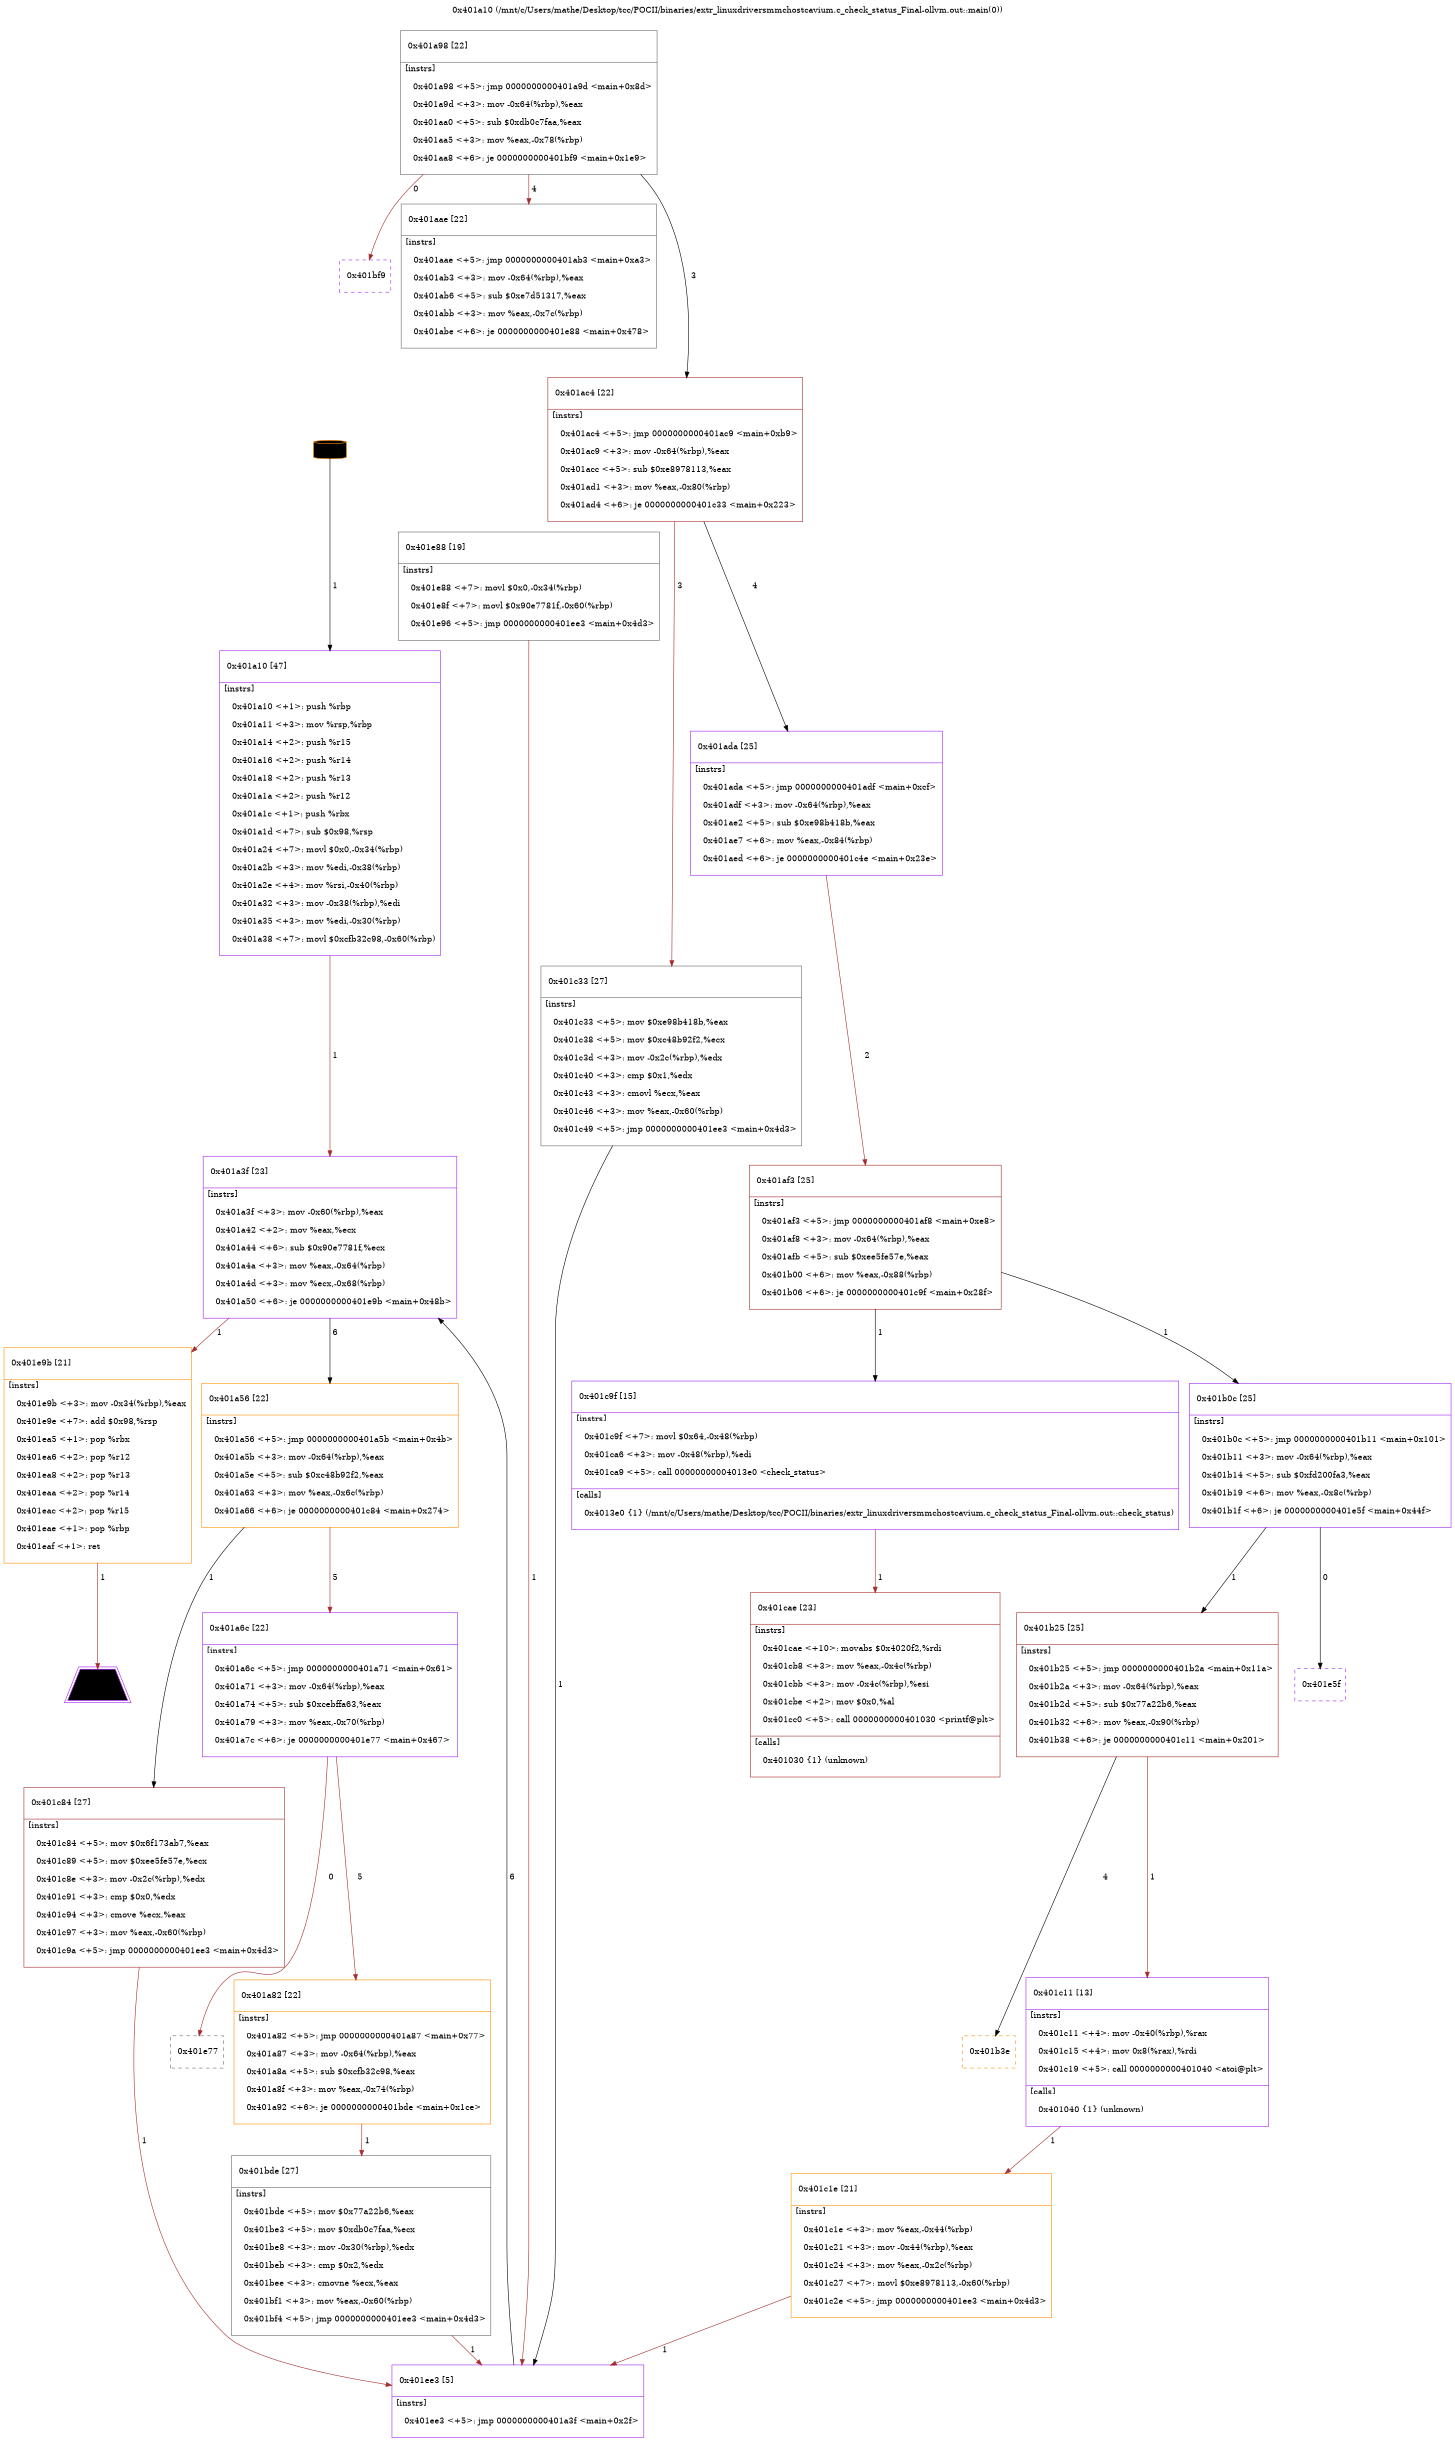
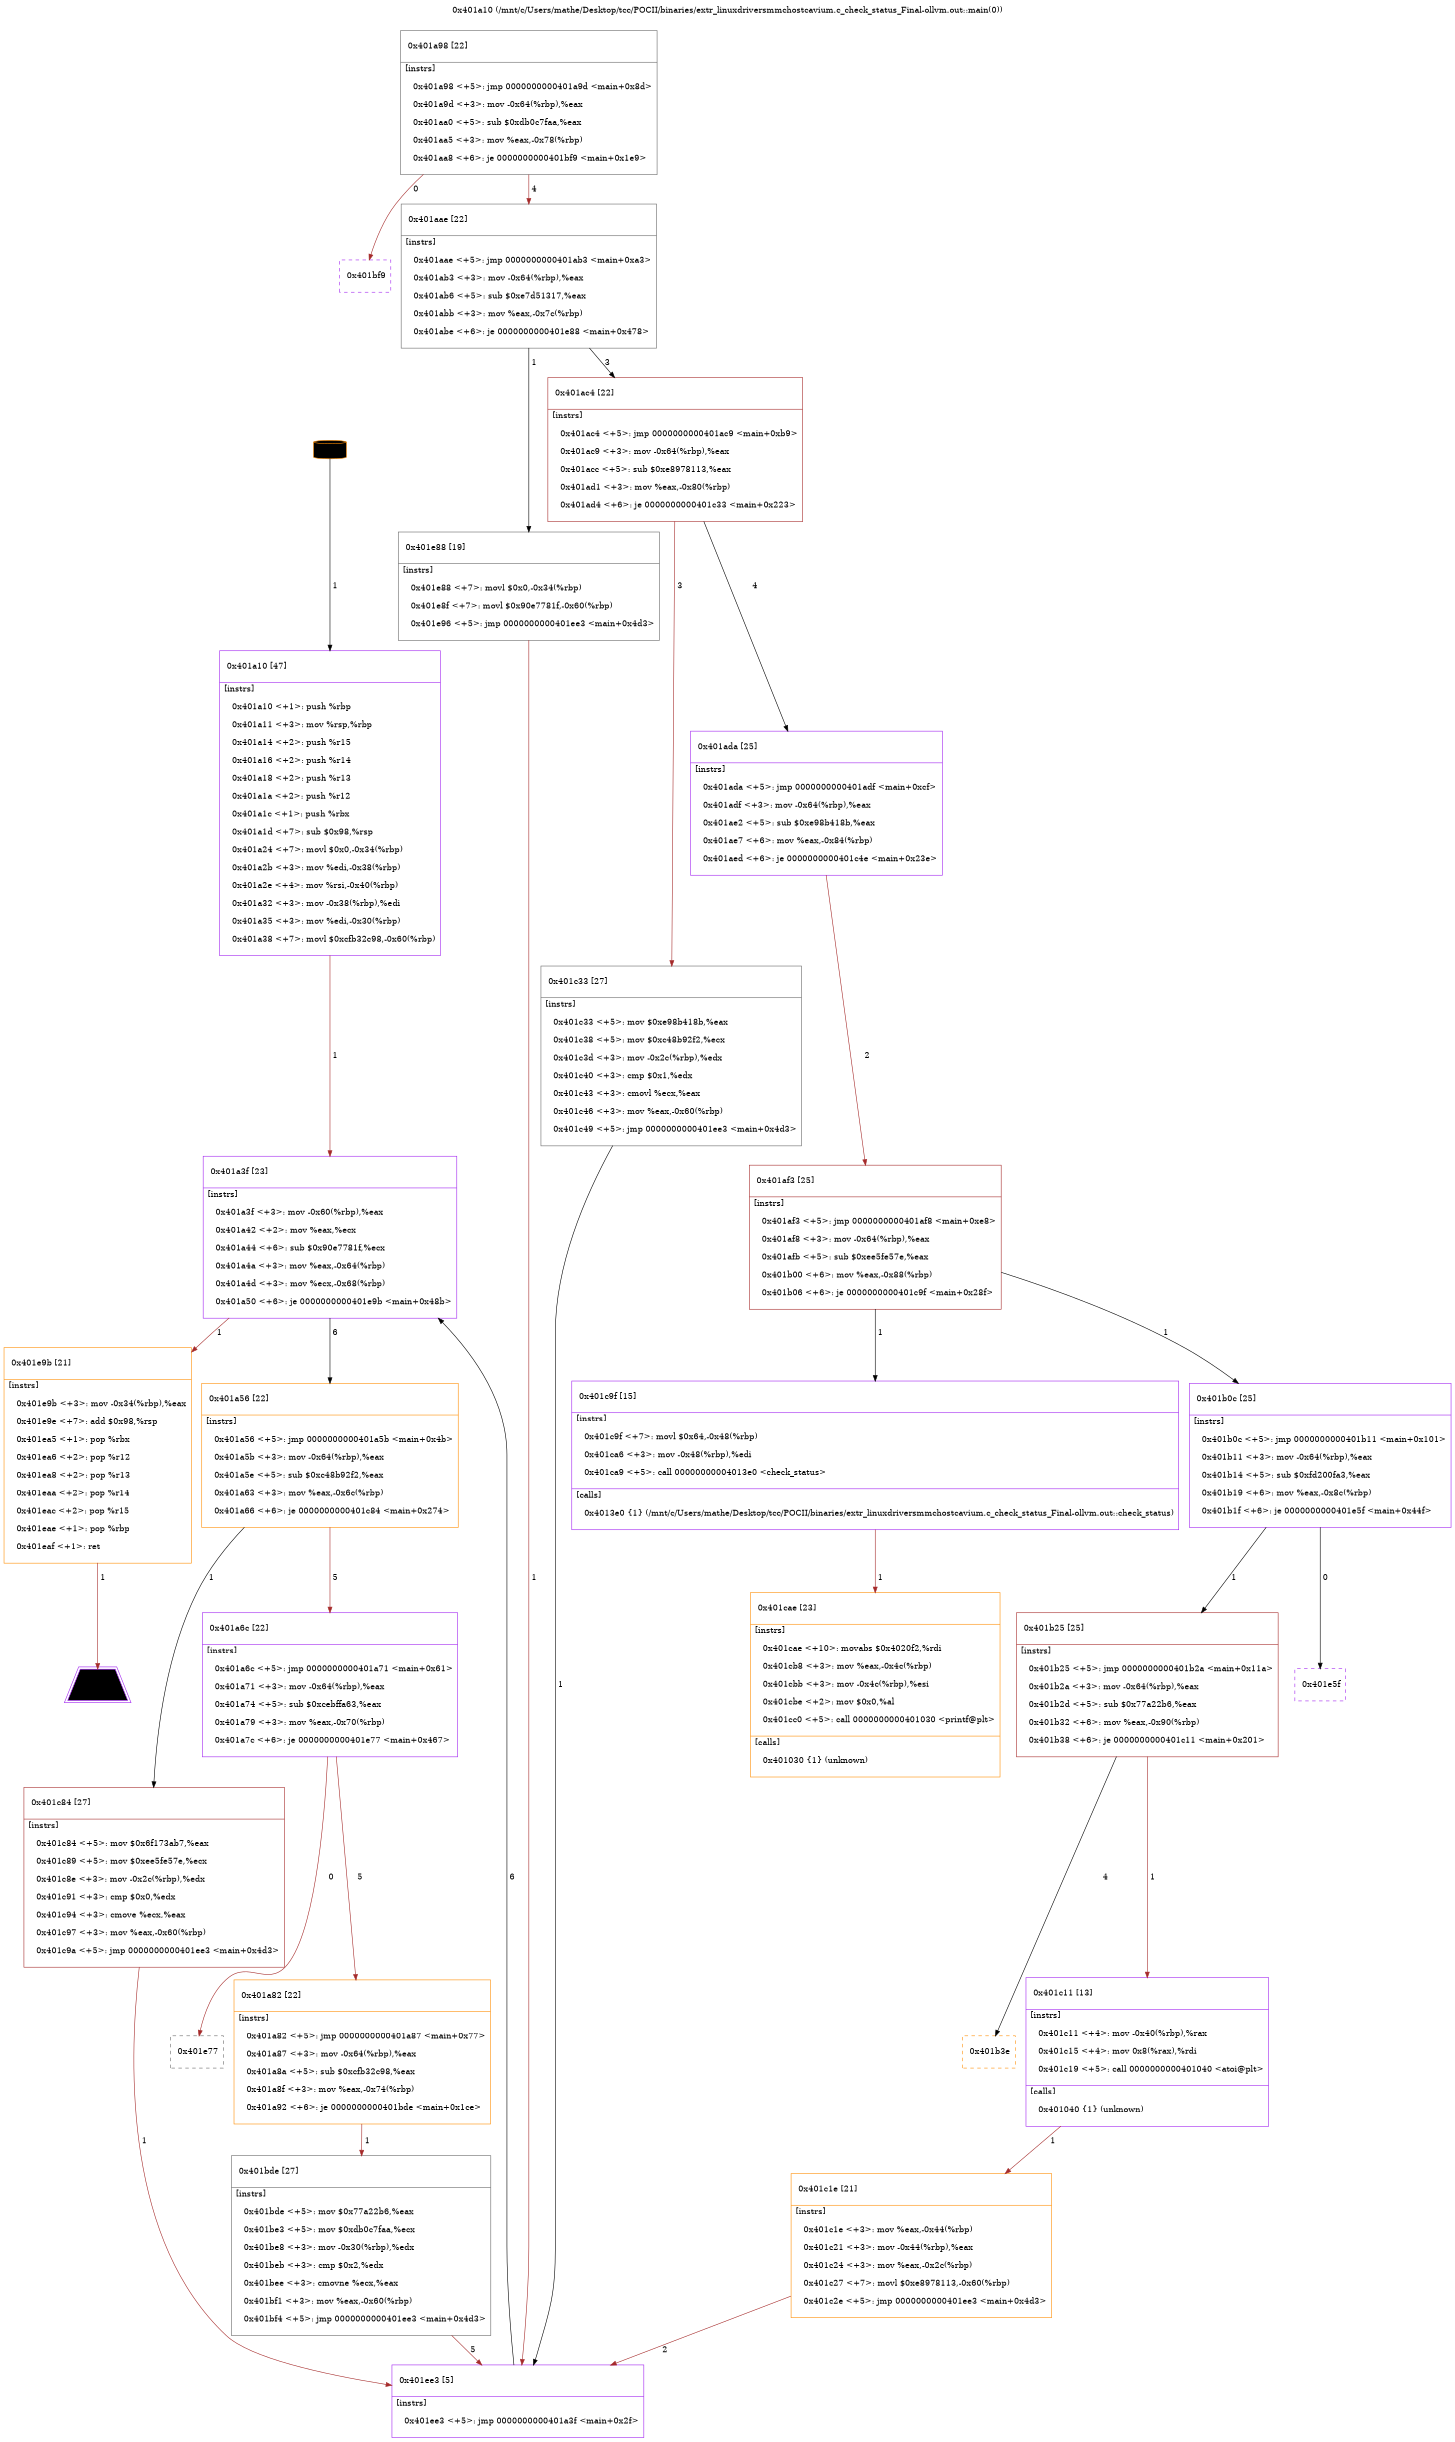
edge "0x401a98 [22]" -> "0x401ac4 [22]": now "0x401aae [22]" -> "0x401ac4 [22]"
edge "0x401aae [22]" -> "0x401e88 [19]": added, label "1"
node "0x401cae [23]": color brown -> darkorange
edge "0x401bde [27]" -> "0x401ee3 [5]": label " 1" -> " 5"
edge "0x401c1e [21]" -> "0x401ee3 [5]": label " 1" -> " 2"
